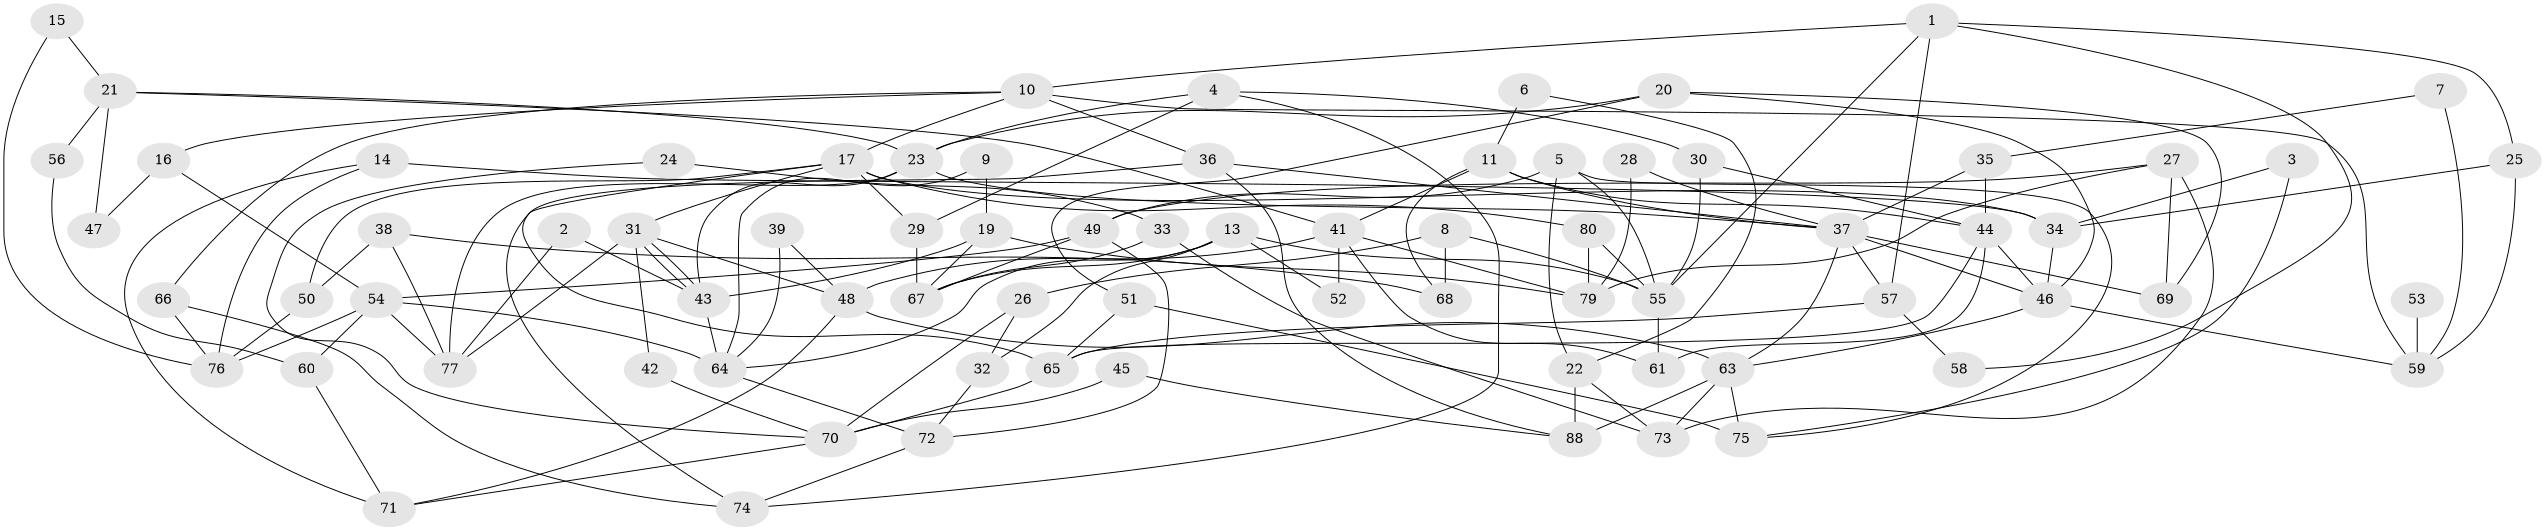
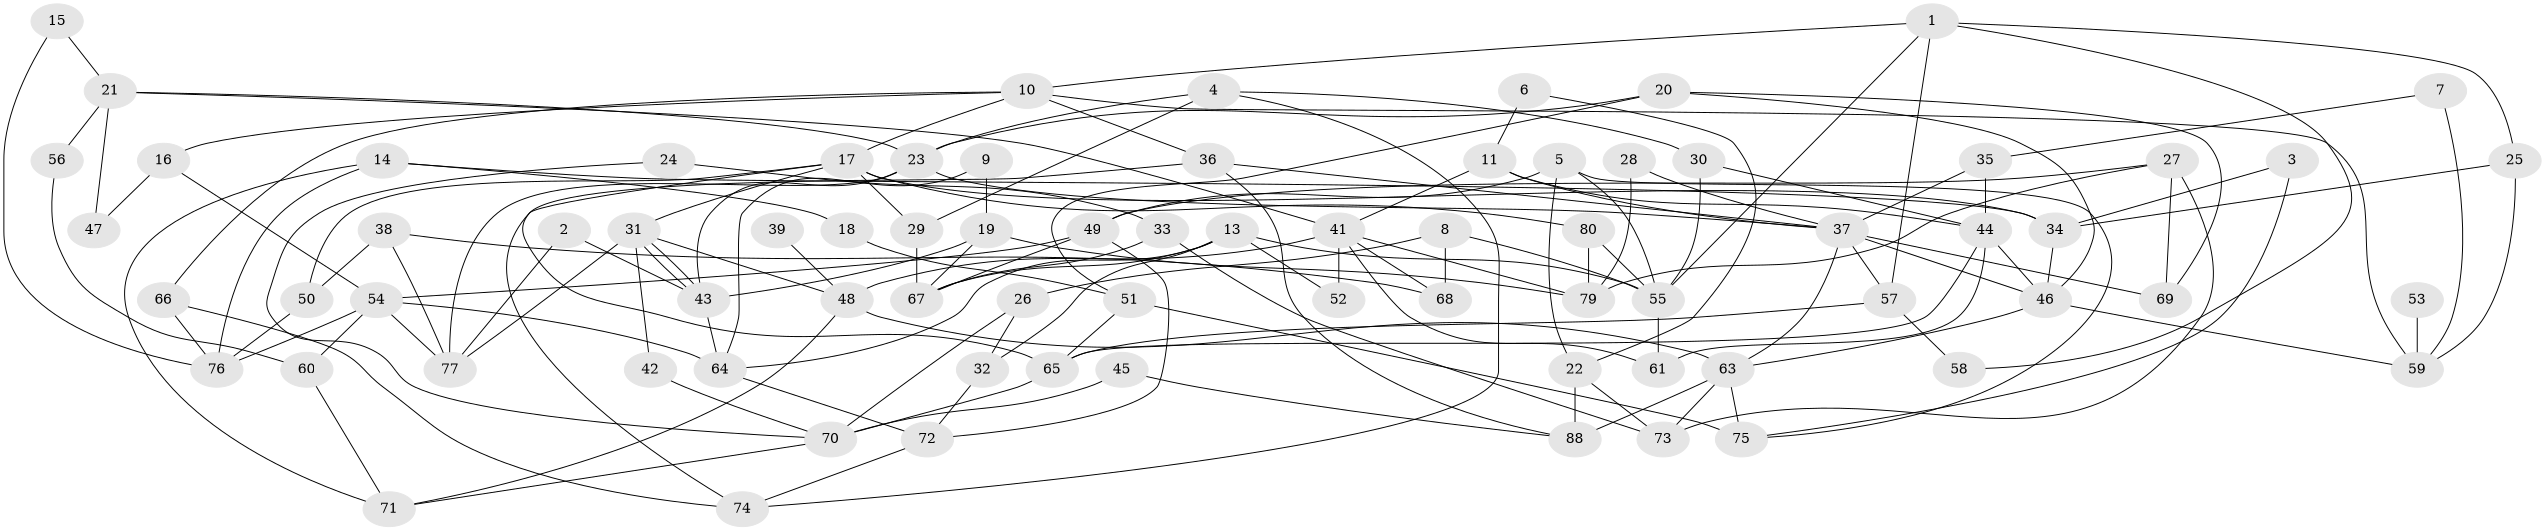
edge "11" -- "68": now "41" -- "68"
node "18": added
edge "39" -- "64": removed
